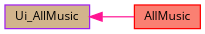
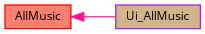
edge "AllMusic" -> "Ui_AllMusic": reversed
